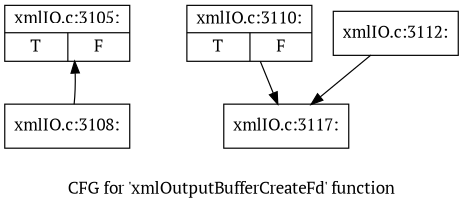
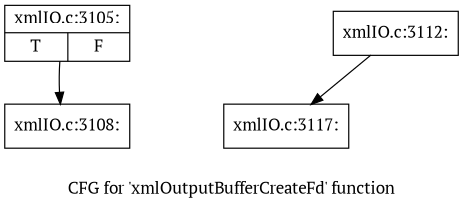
node "xmlIO.c:3110:": removed
edge "xmlIO.c:3108:" -> "xmlIO.c:3105:": reversed
